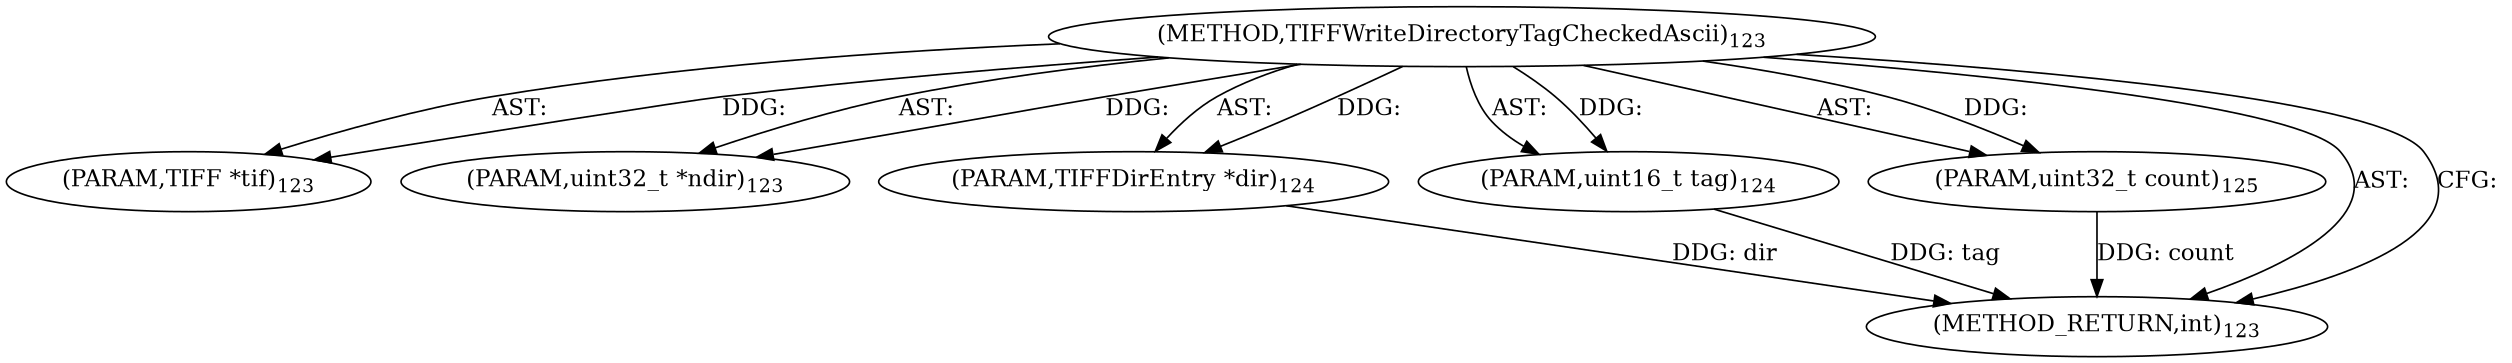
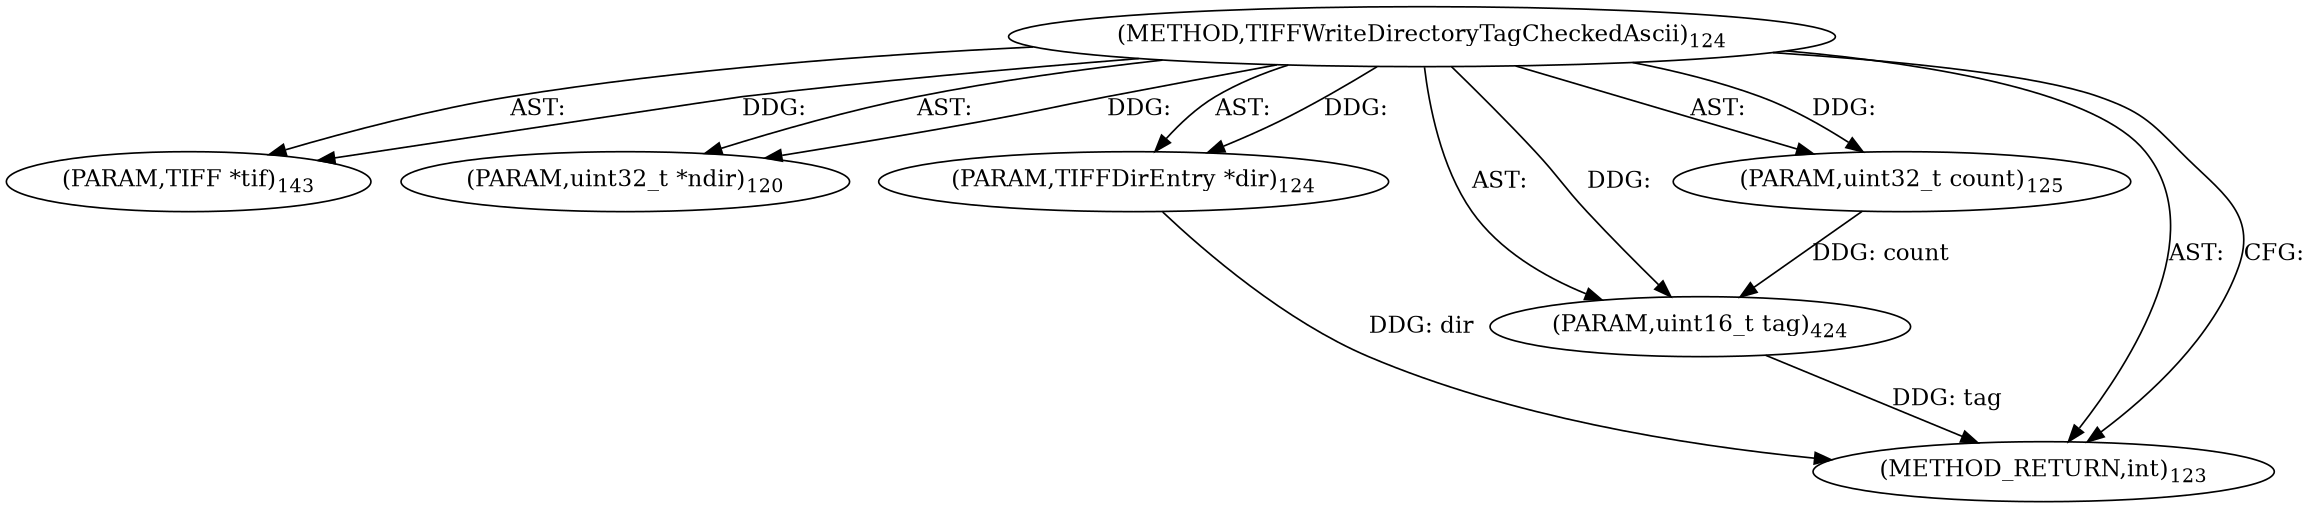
node "(METHOD,TIFFWriteDirectoryTagCheckedAscii)": text "123" -> "124"
node "(PARAM,TIFF *tif)": text "123" -> "143"
node "(PARAM,uint32_t *ndir)": text "123" -> "120"
node "(PARAM,uint16_t tag)": text "124" -> "424"
edge "(PARAM,uint32_t count)" -> "(METHOD_RETURN,int)": now "(PARAM,uint32_t count)" -> "(PARAM,uint16_t tag)"
